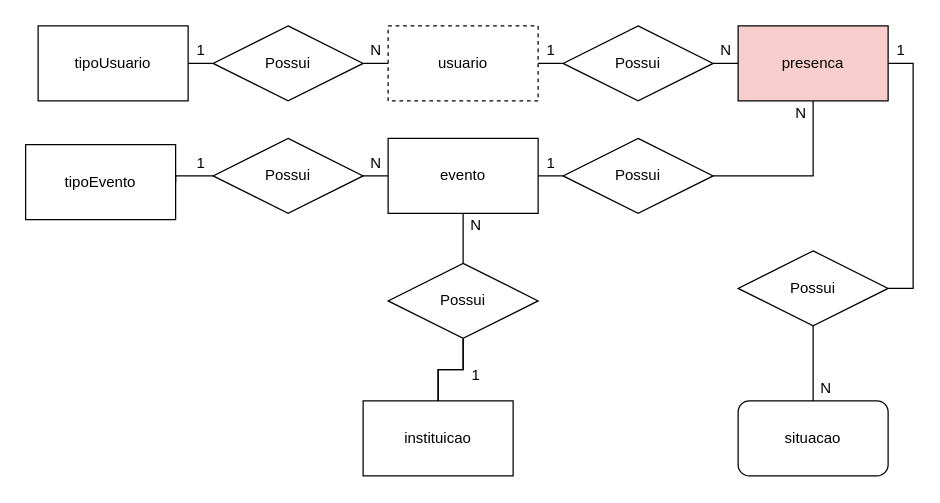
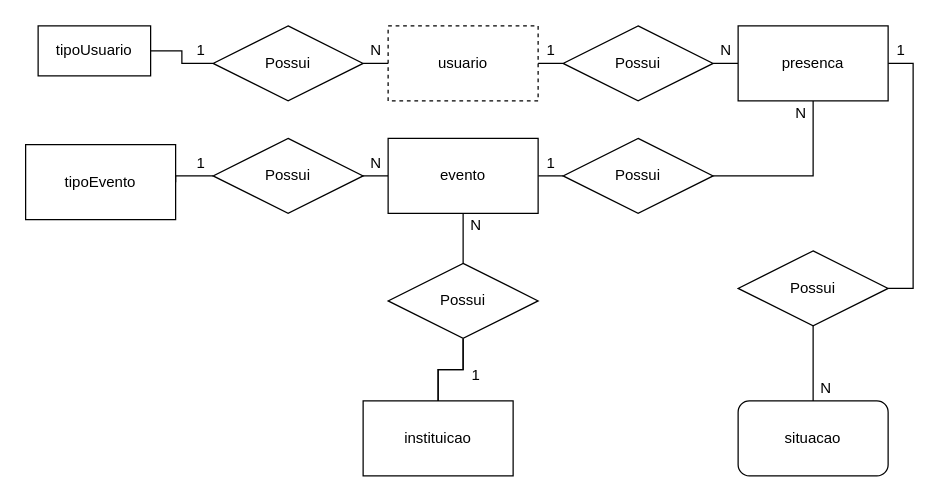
node "tipoUsuario": size 150x75 -> 113x50
node "presenca": fillcolor #f8cecc -> #ffffff
